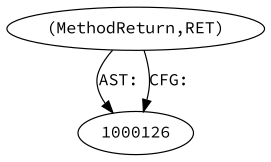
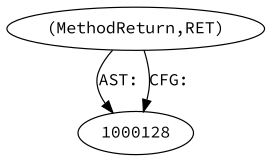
node "1000126": label "1000126" -> "1000128"
